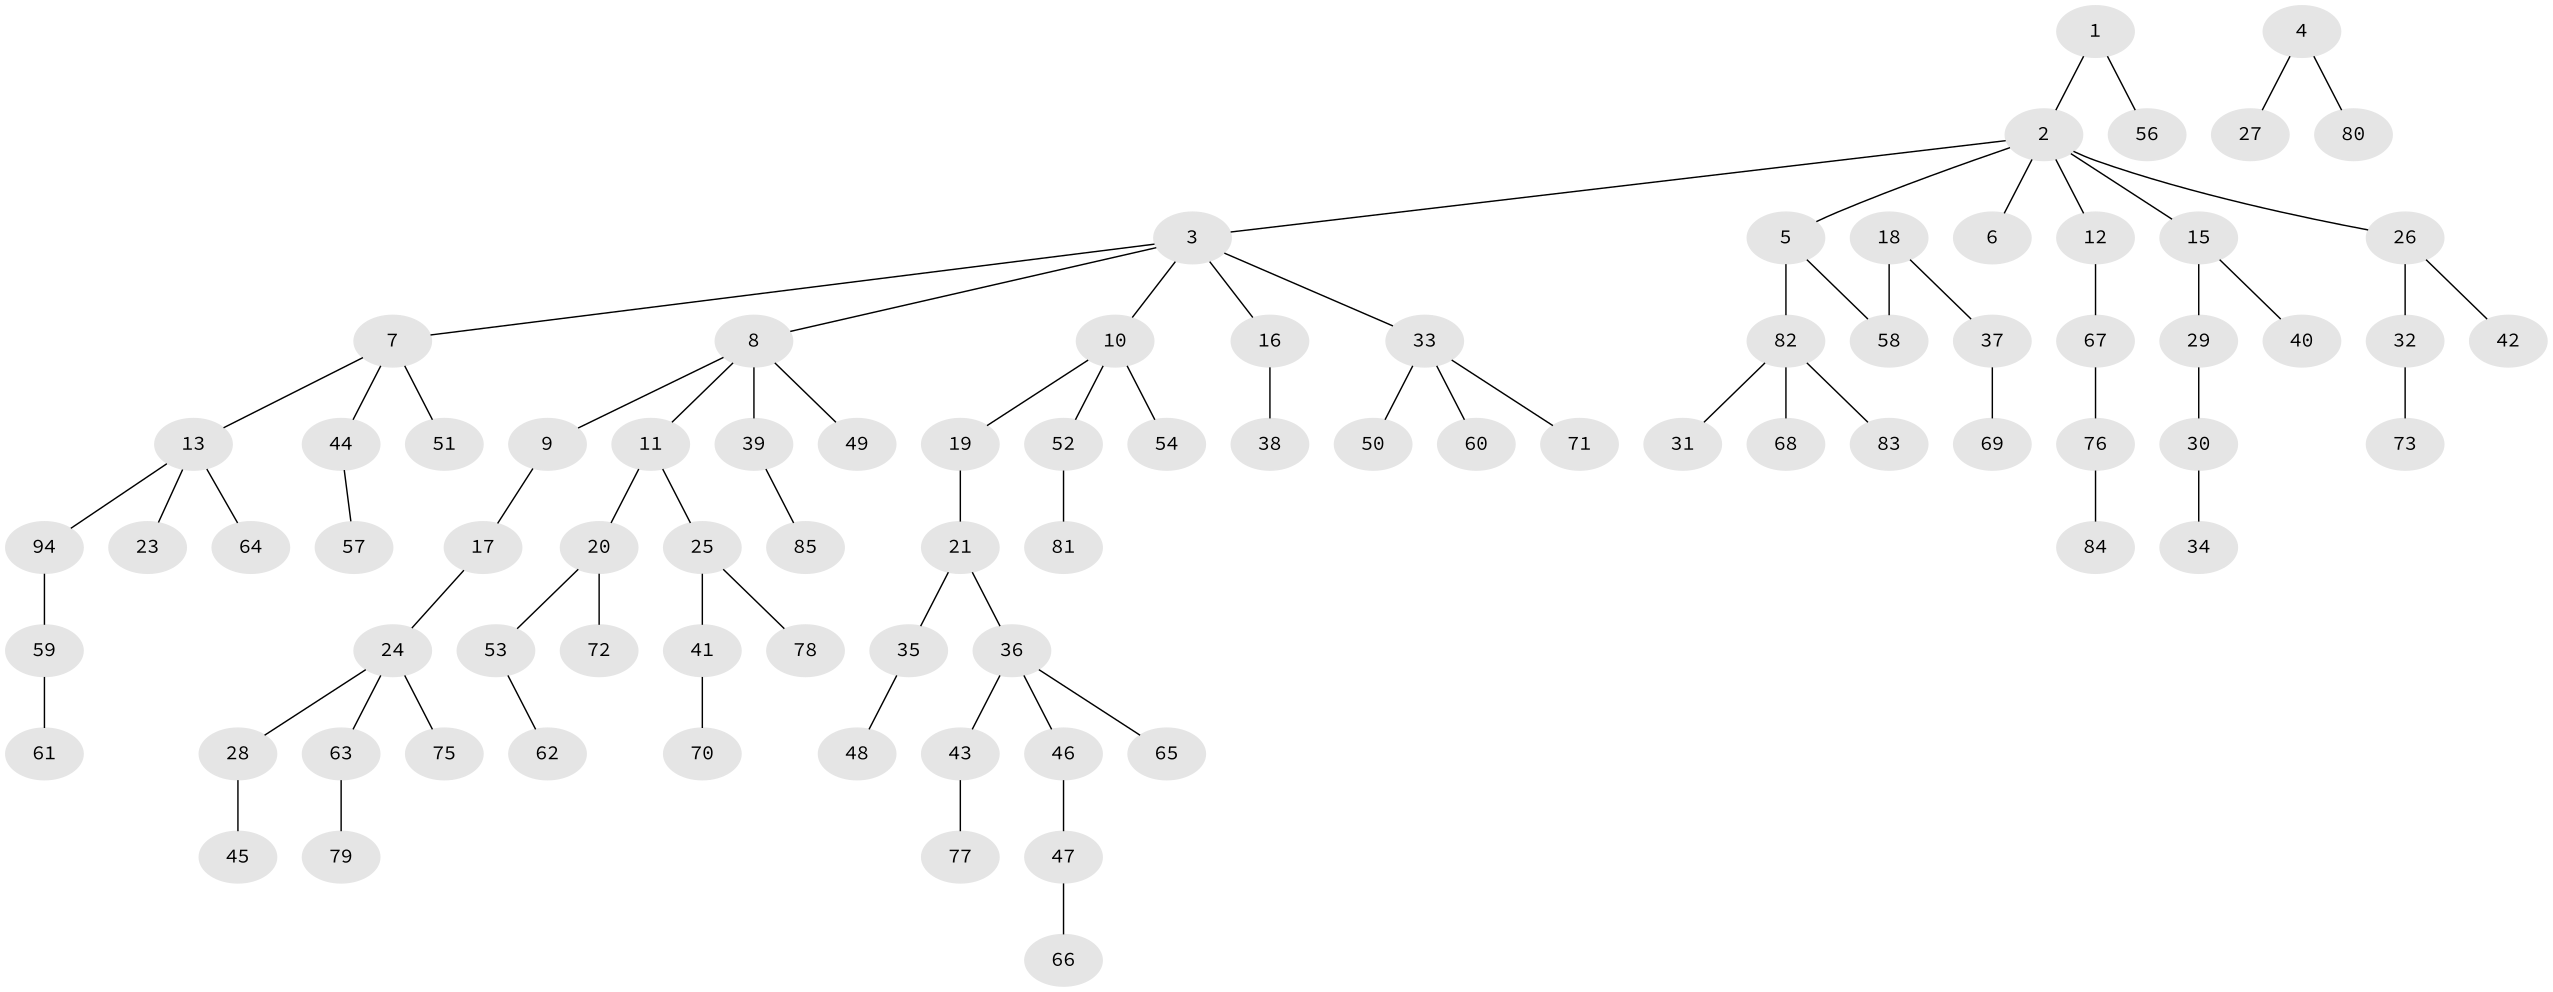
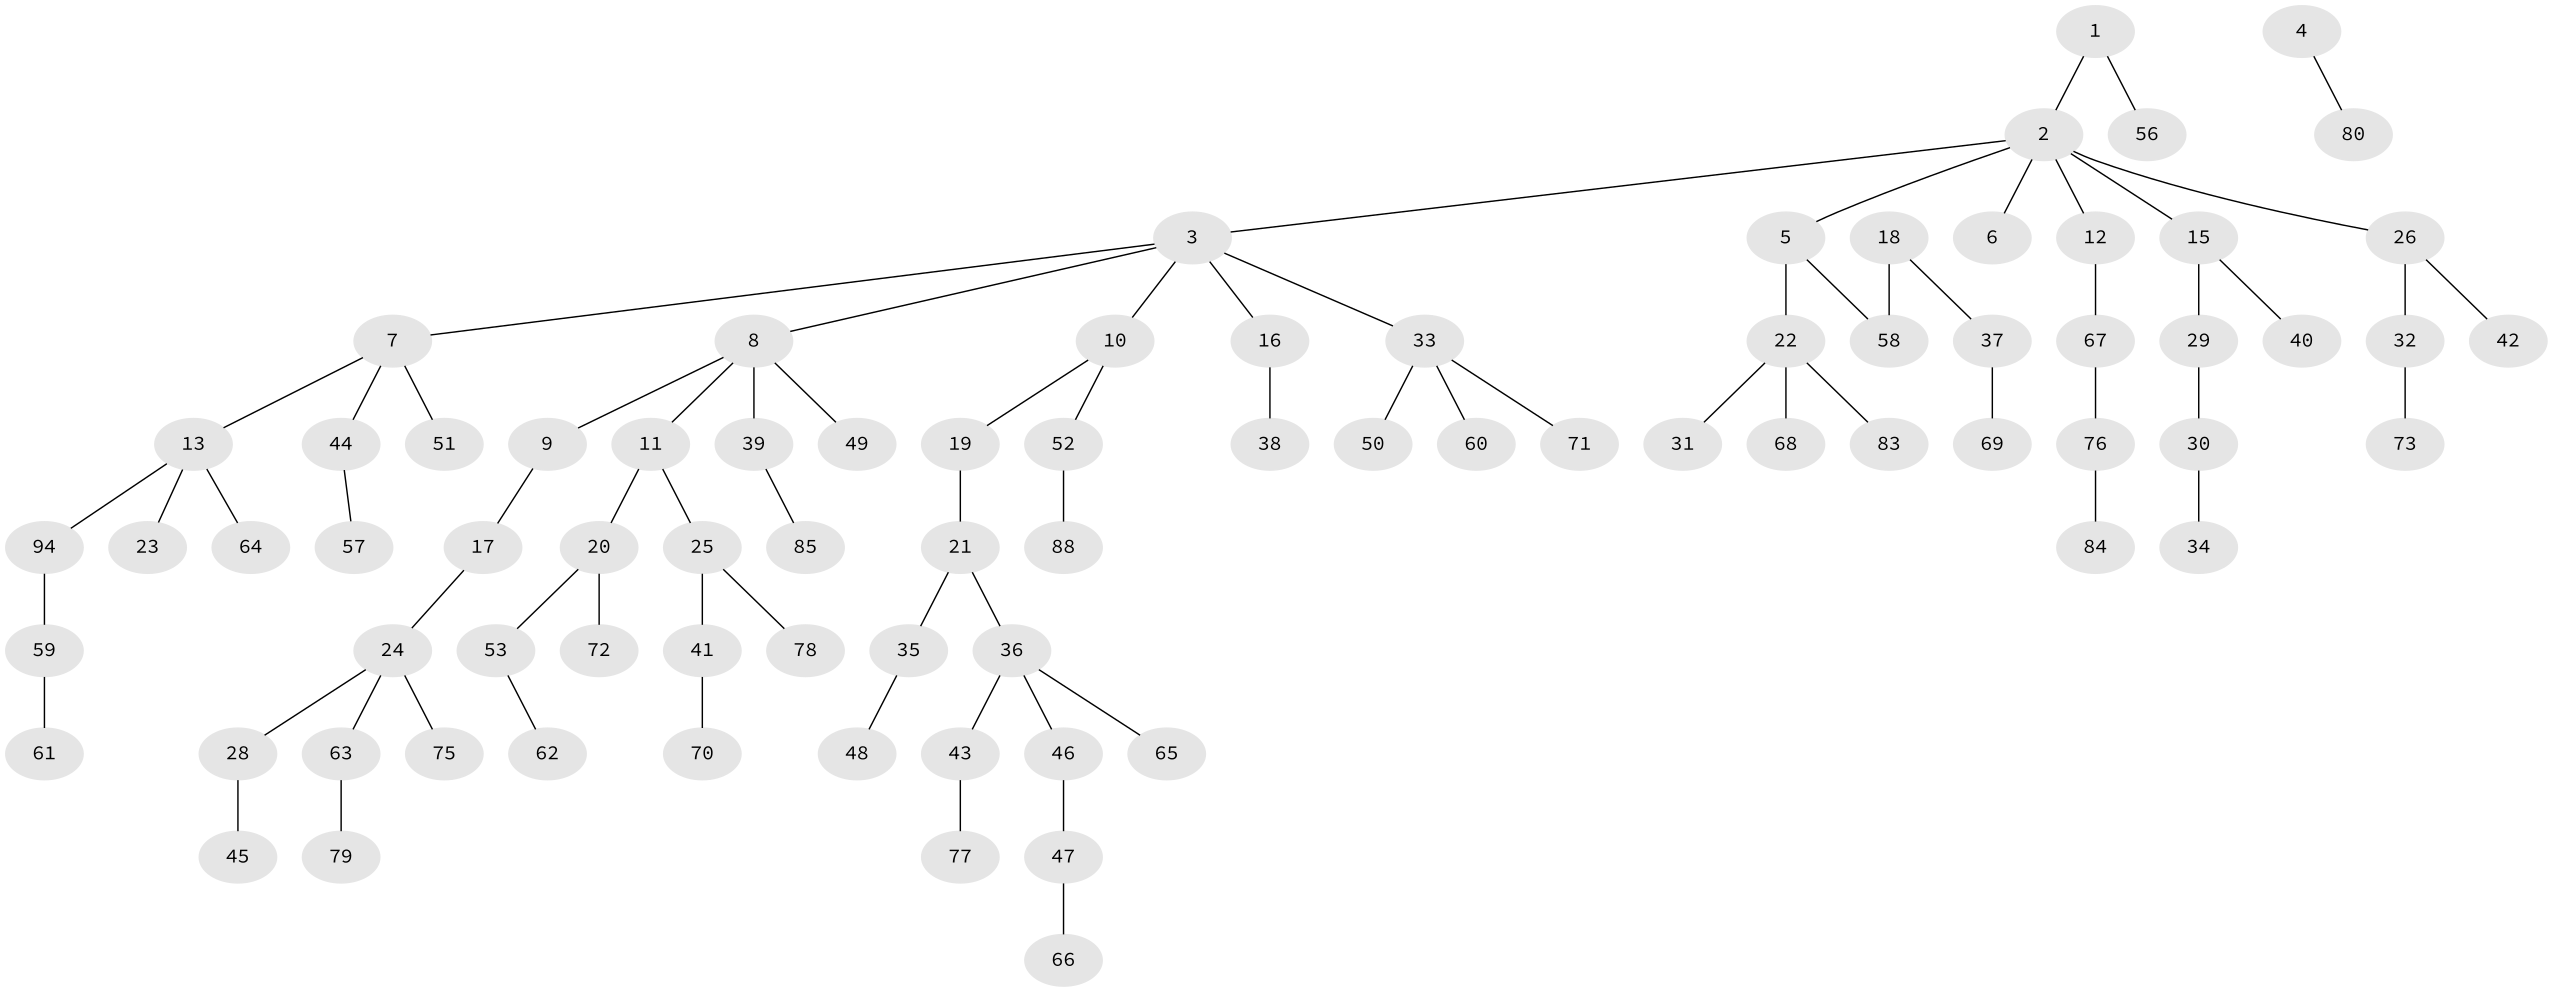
node "27": removed
node "82": label "82" -> "22"
node "54": removed
node "81": label "81" -> "88"
